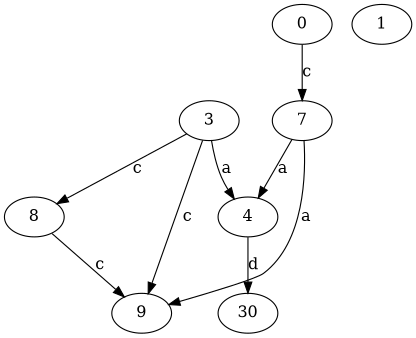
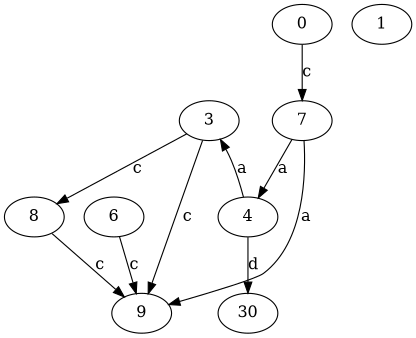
edge "3" -> "4": reversed
node "6": added
